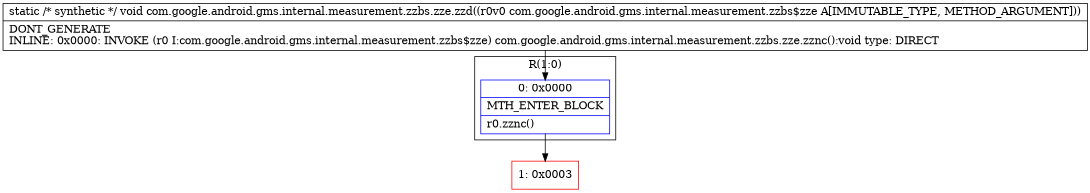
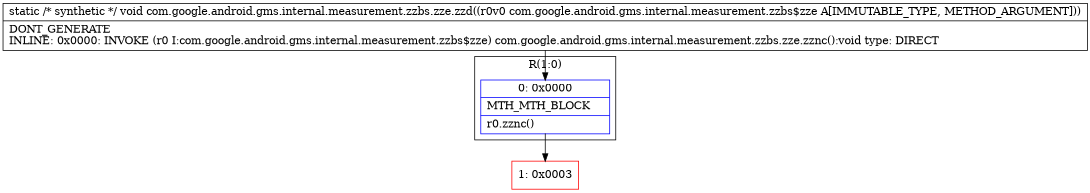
node "0: 0x0000": text "MTH_ENTER_BLOCK" -> "MTH_MTH_BLOCK"
